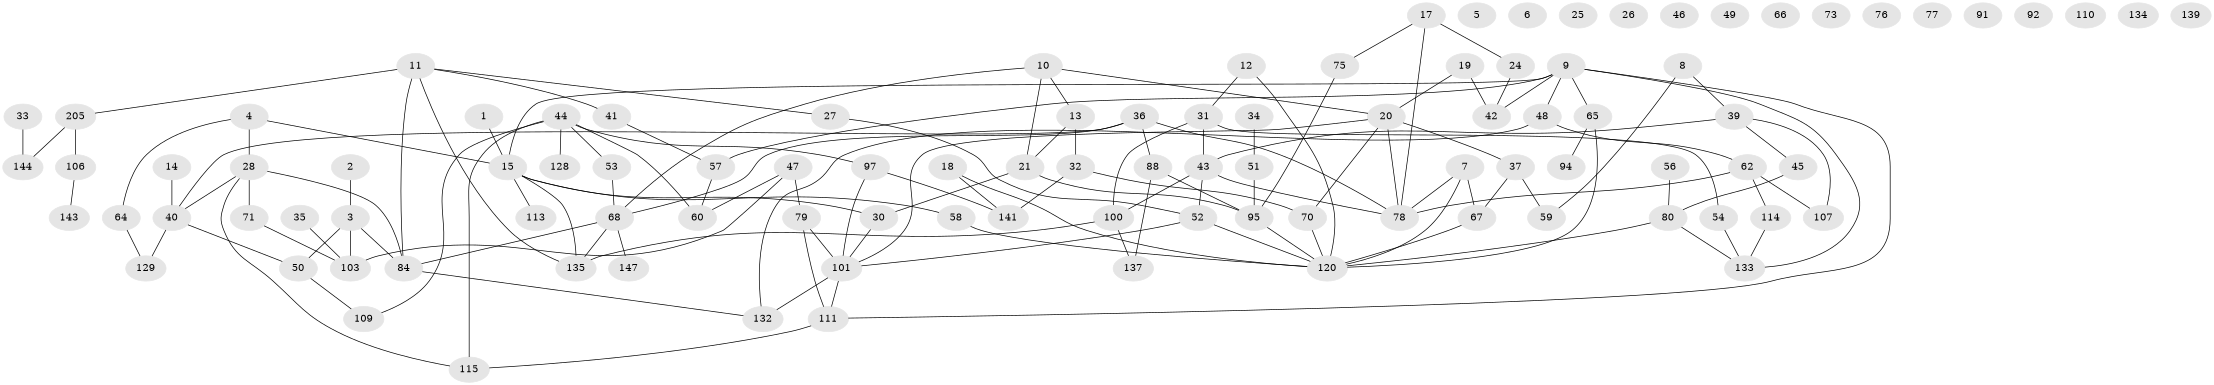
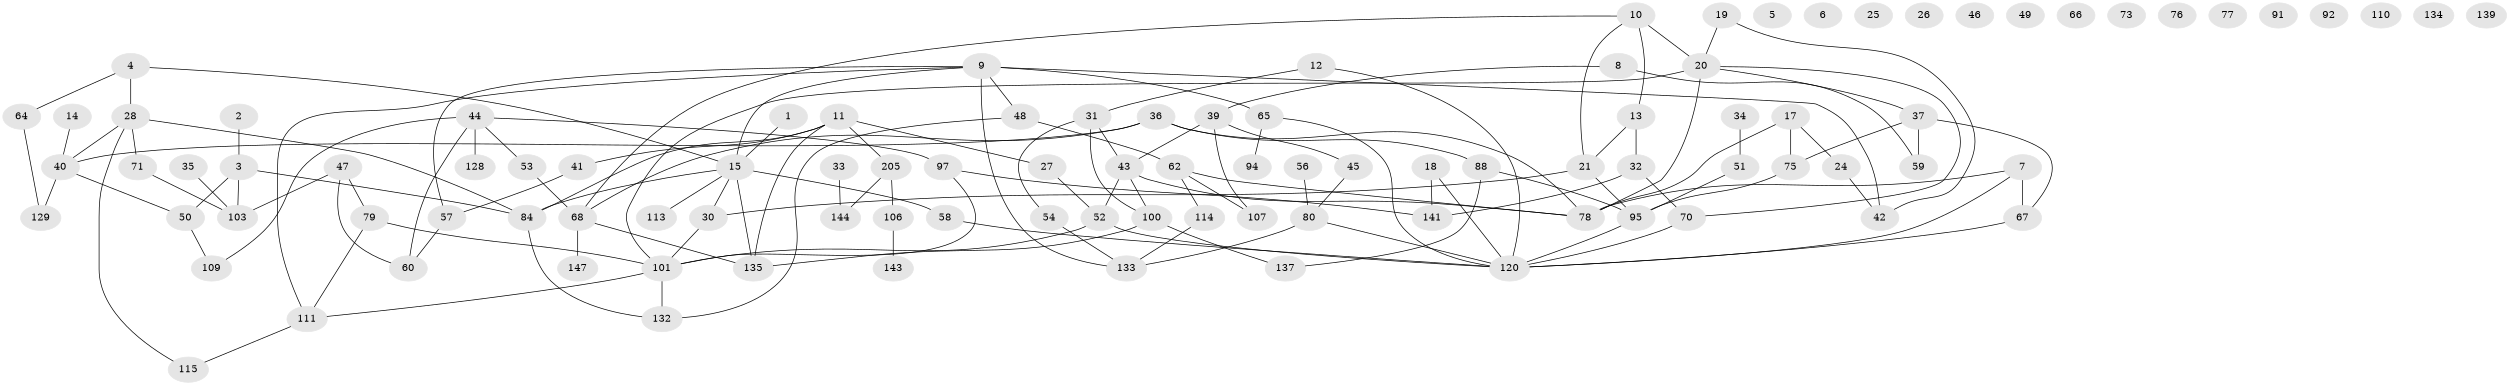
edge "37" -- "75": added
edge "44" -- "115": removed
edge "68" -- "84": now "15" -- "84"
